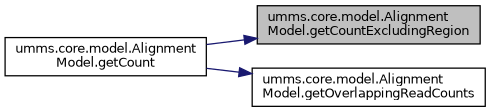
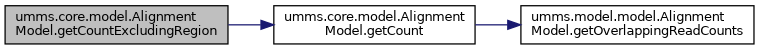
edge "umms.core.model.Alignment Model.getCount" -> "umms.core.model.Alignment Model.getCountExcludingRegion": reversed
node "umms.core.model.Alignment Model.getOverlappingReadCounts": label "umms.core.model.Alignment Model.getOverlappingReadCounts" -> "umms.model.model.Alignment Model.getOverlappingReadCounts"
